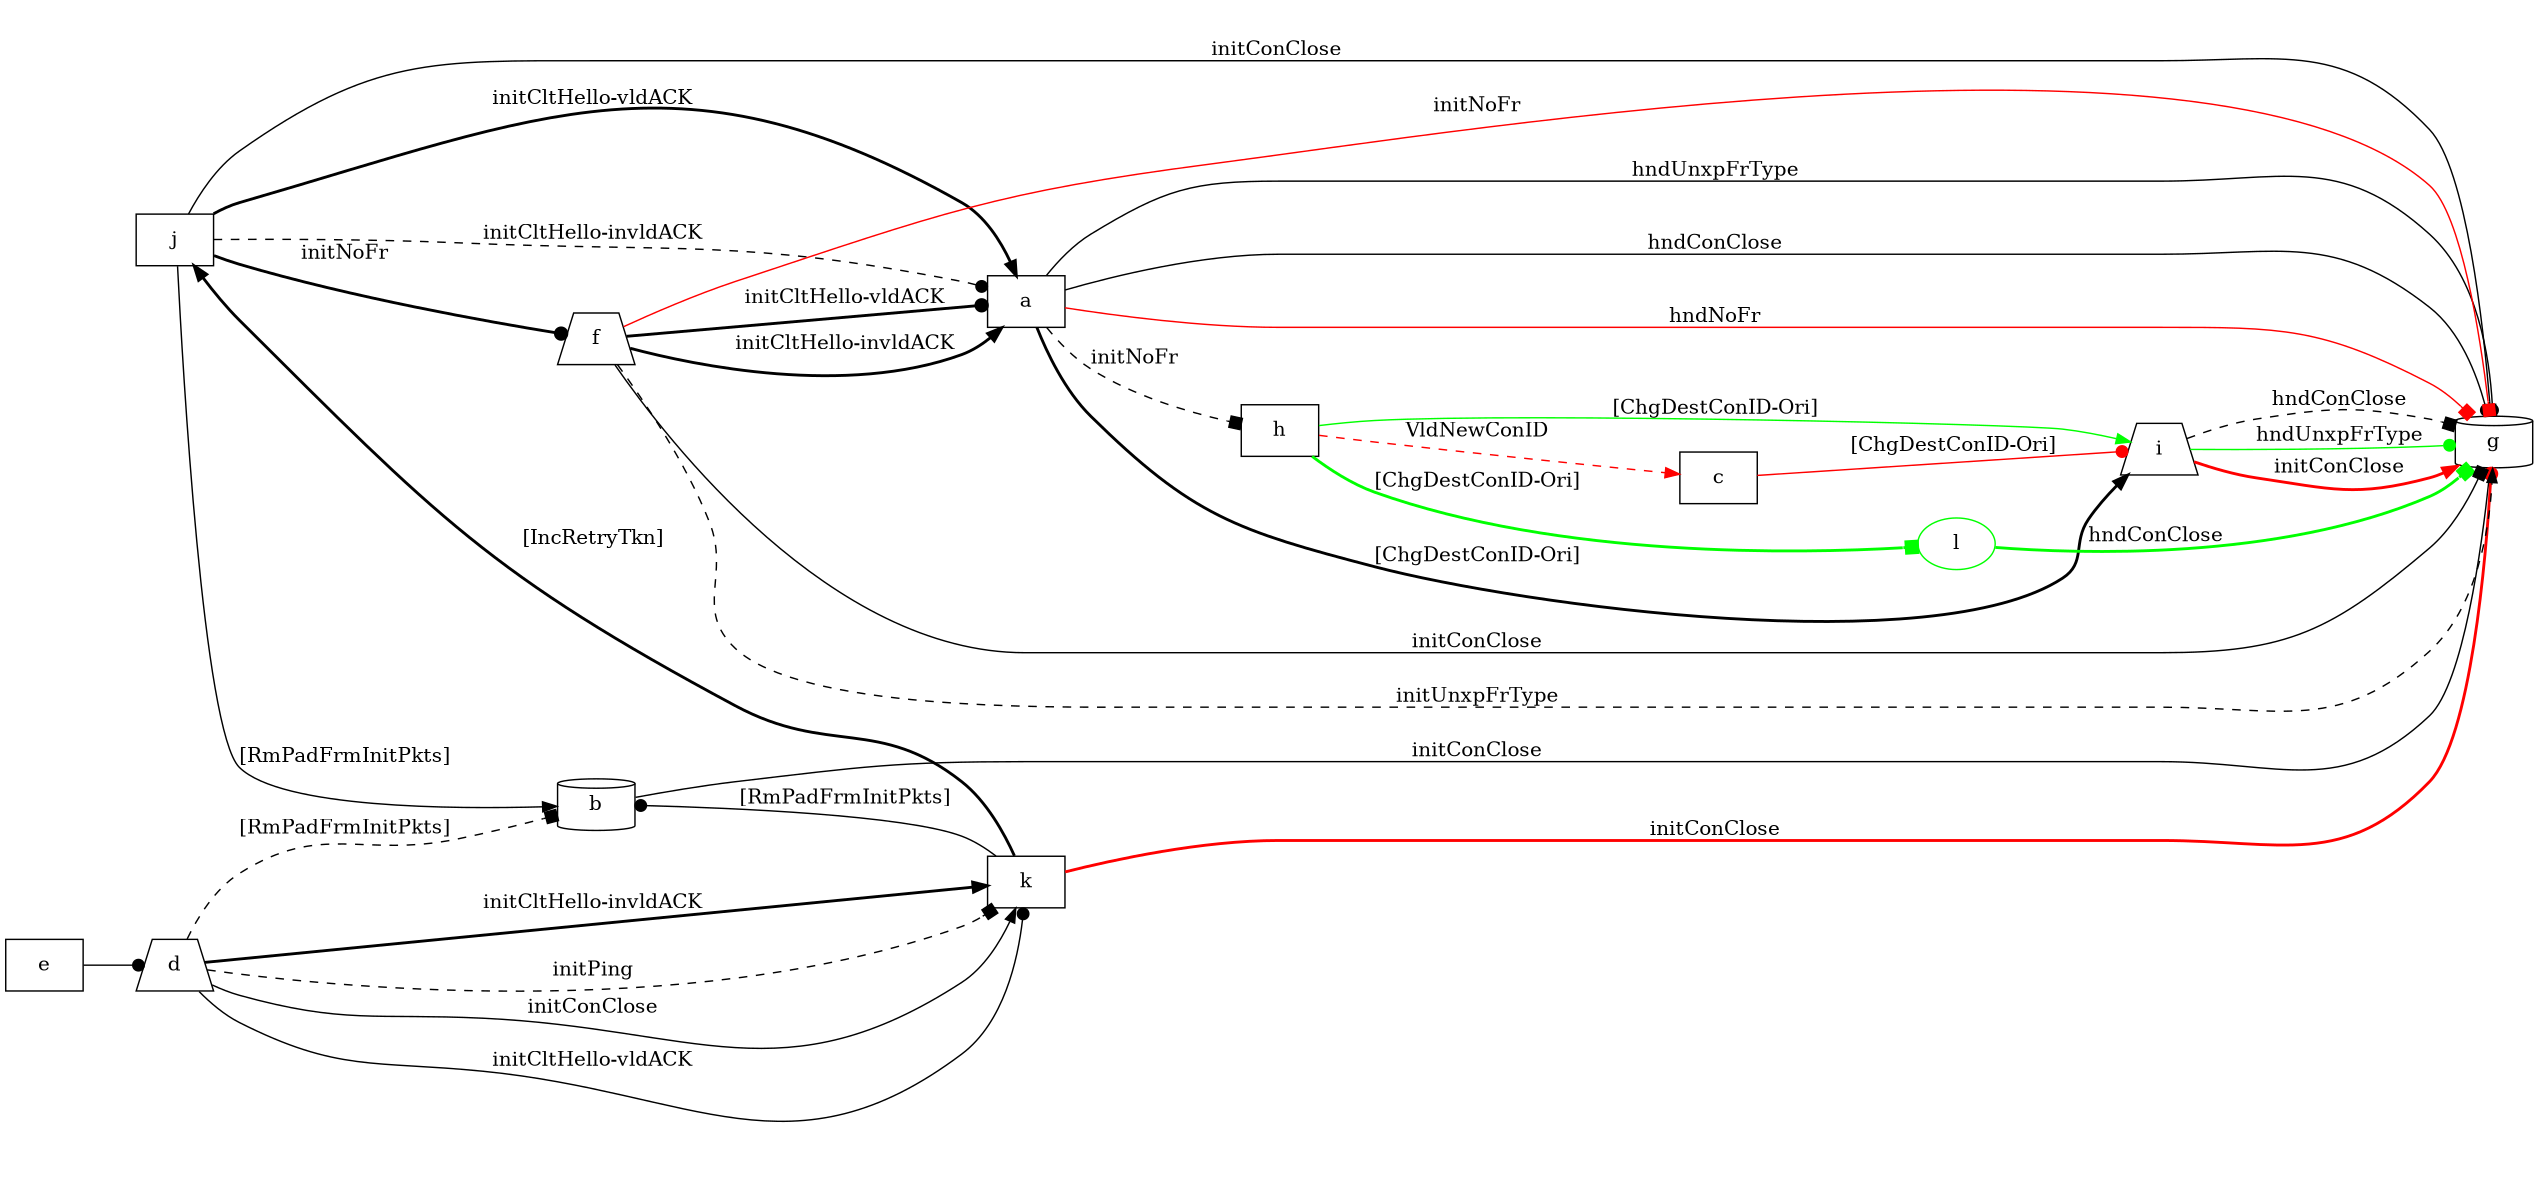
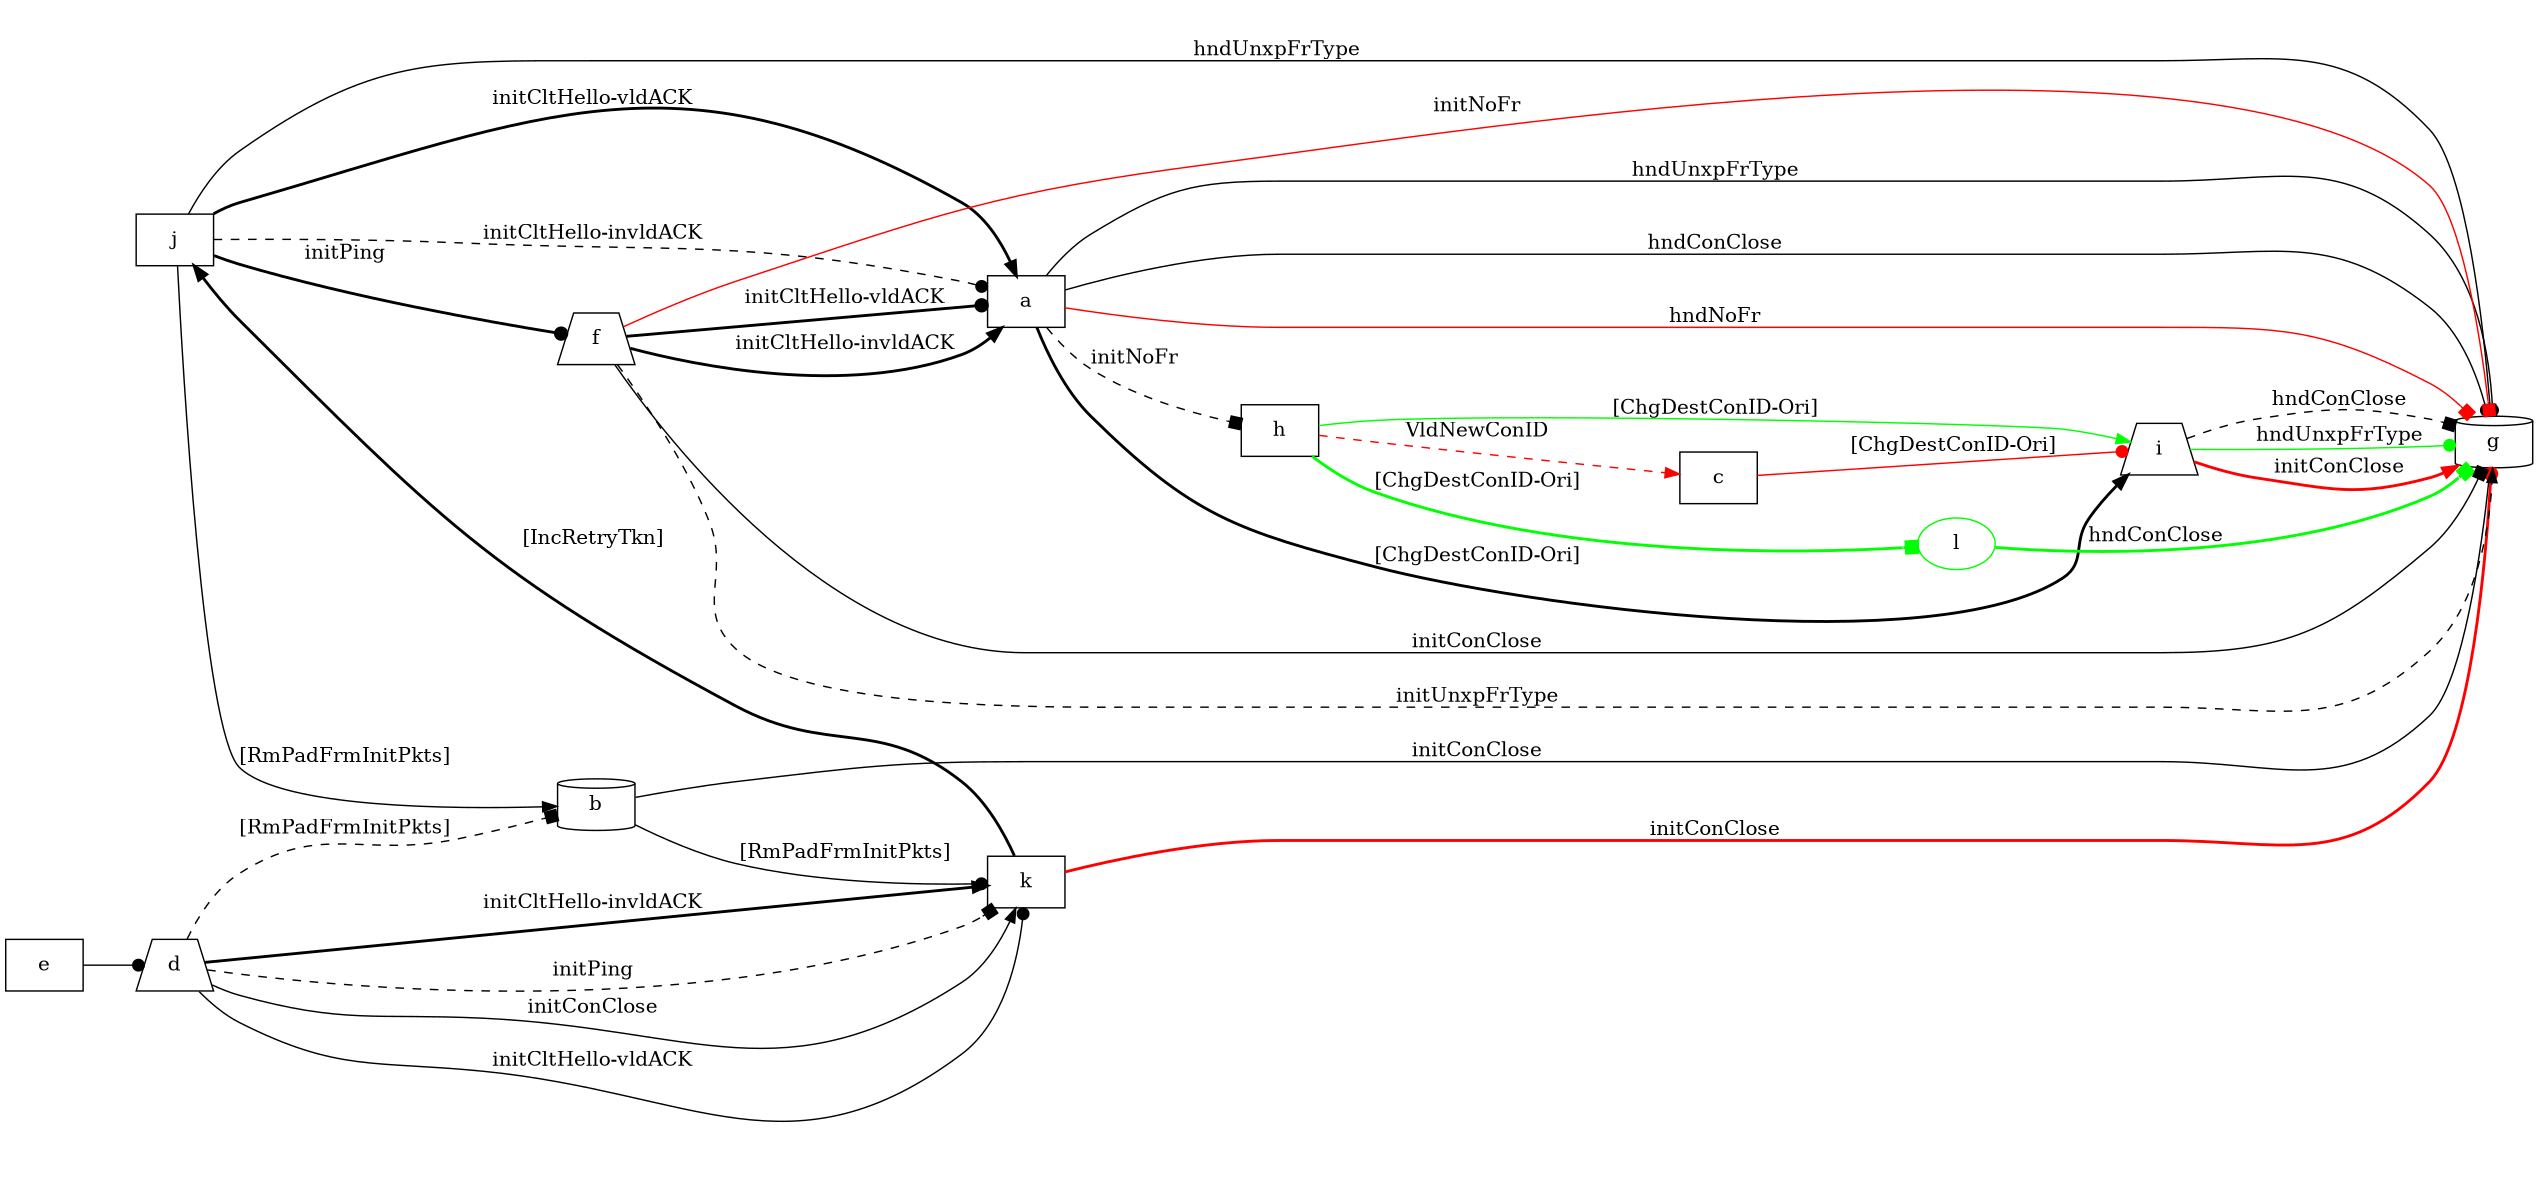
edge "j" -> "g": label "initConClose " -> "hndUnxpFrType "
edge "j" -> "f": label "initNoFr " -> "initPing "
edge "k" -> "b": reversed
